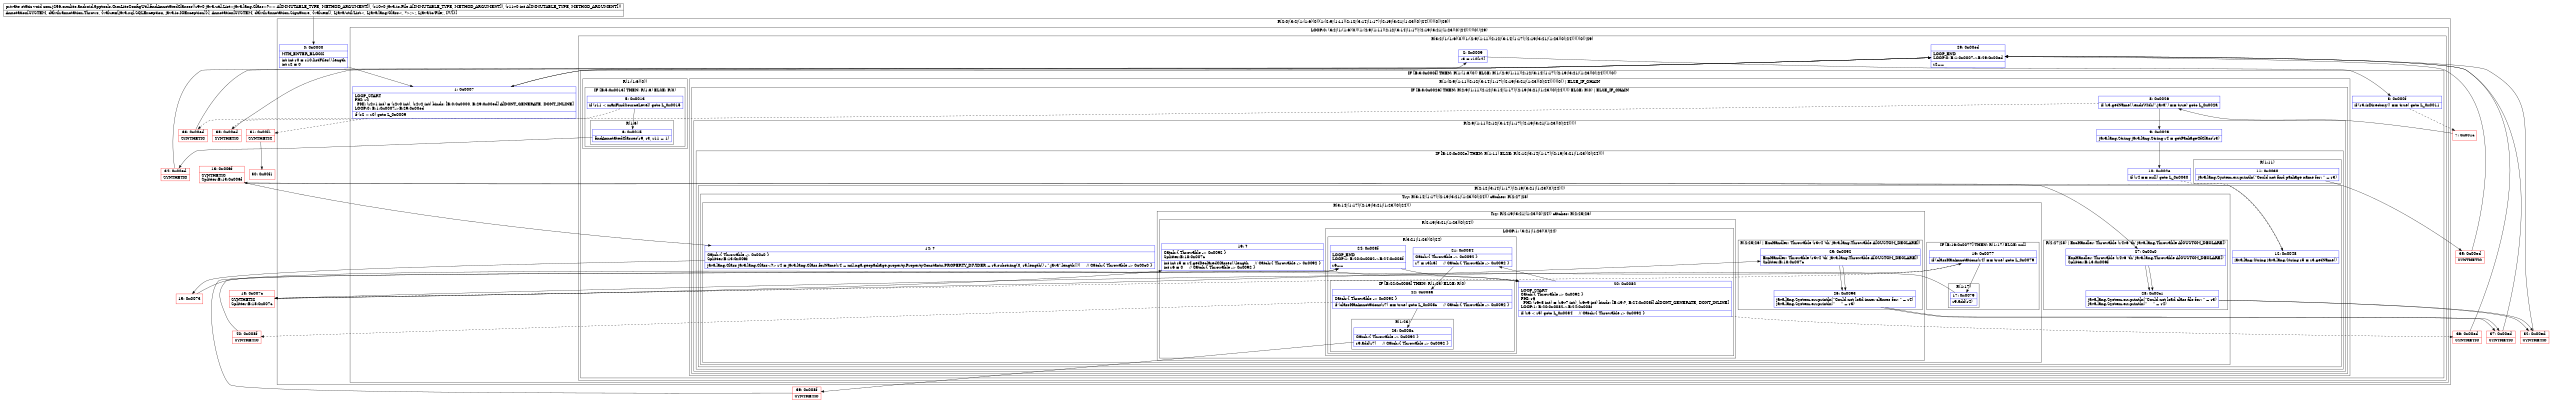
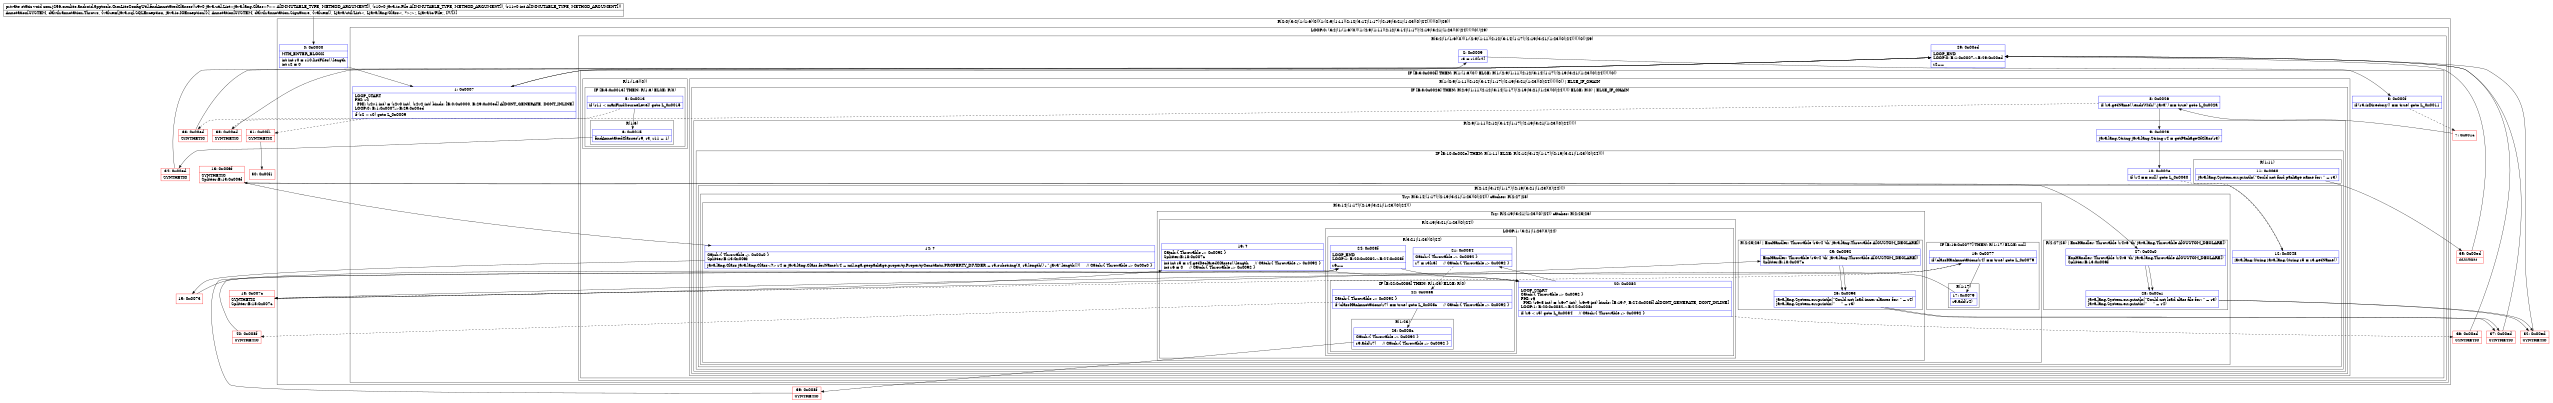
node "35: 0x00ed": text "SYNTHETIC" -> "CUSTOM"
edge "21: 0x0084" -> "22: 0x008a": style solid -> dashed
